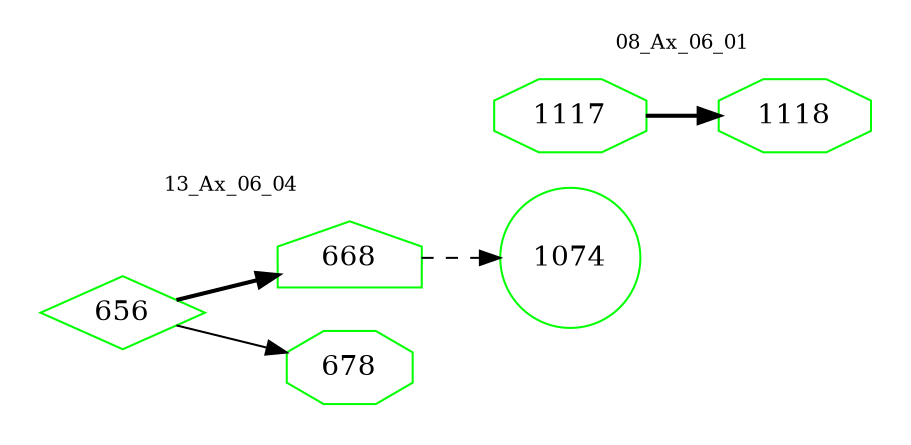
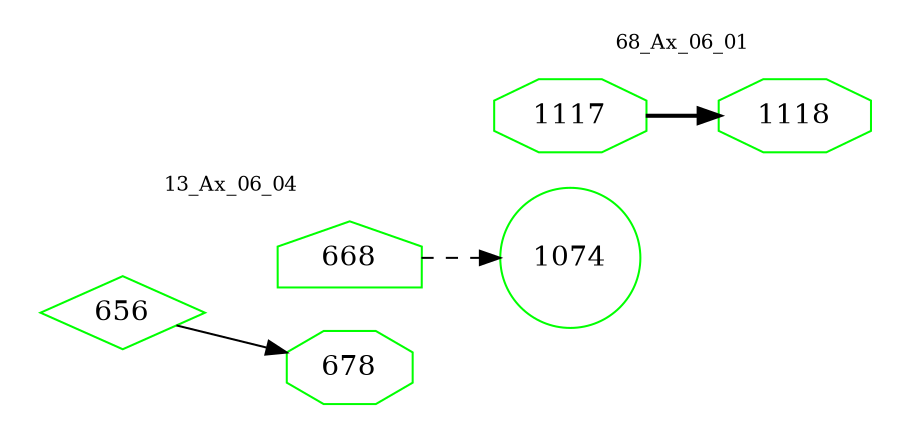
cluster "08_Ax_06_01": label "08_Ax_06_01" -> "68_Ax_06_01"
edge "656" -> "668": removed
